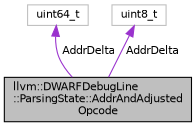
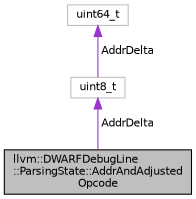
edge "llvm::DWARFDebugLine ::ParsingState::AddrAndAdjusted Opcode" -> "uint64_t": now "uint8_t" -> "uint64_t"
